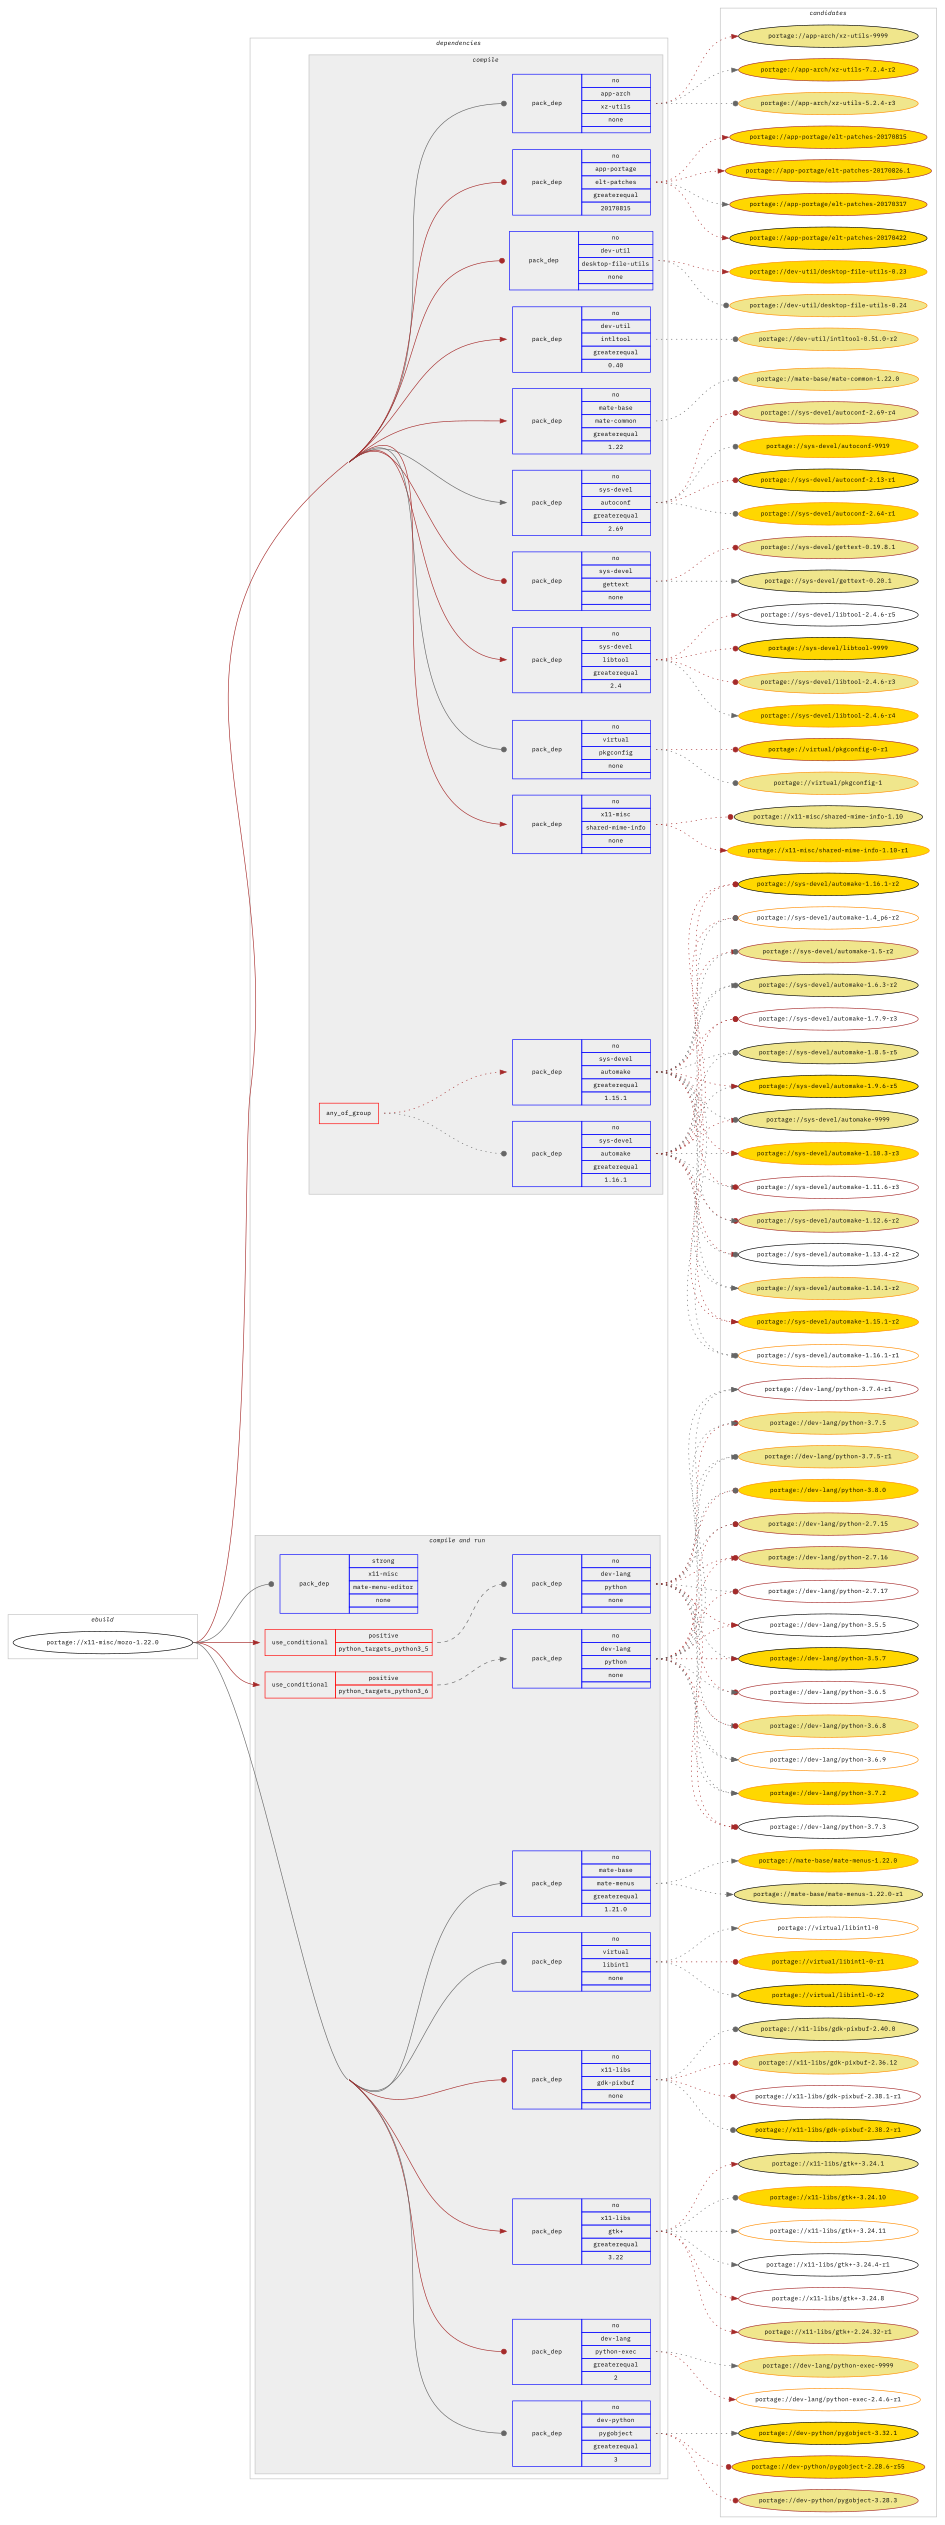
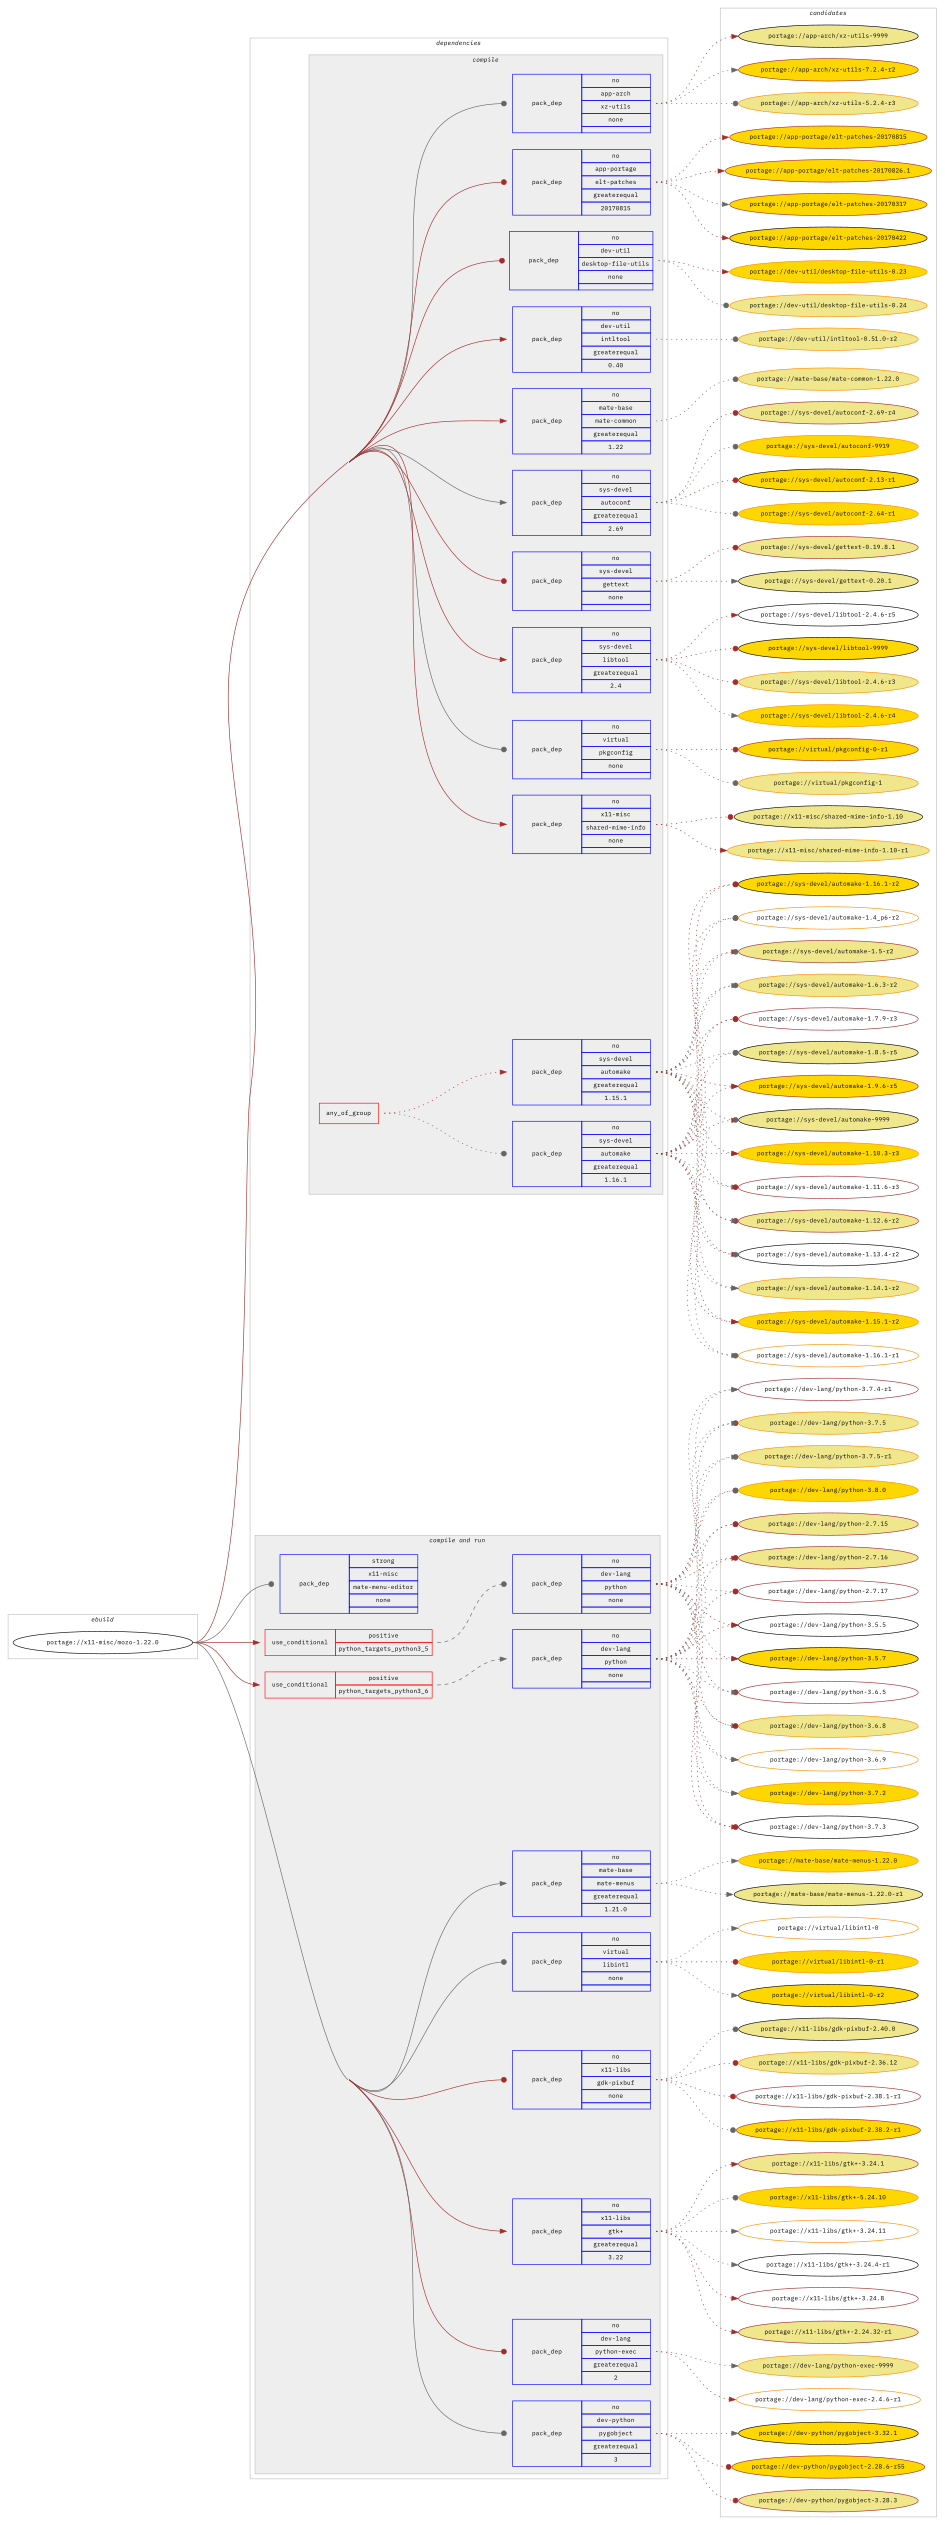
node "portage://x11-misc/shared-mime-info-1.10-r1": fillcolor gold -> khaki
node "portage://sys-devel/automake-1.6.3-r2": color black -> darkorange
node "portage://sys-devel/automake-1.9.6-r5": color black -> brown
node "portage://x11-libs/gdk-pixbuf-2.38.2-r1": color black -> brown
node "portage://x11-libs/gtk+-3.24.1": color black -> brown
node "portage://x11-libs/gtk+-3.24.10": label "portage://x11-libs/gtk+-3.24.10" -> "portage://x11-libs/gtk+-5.24.10"
